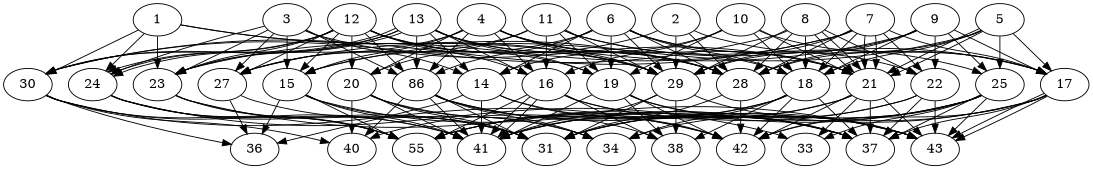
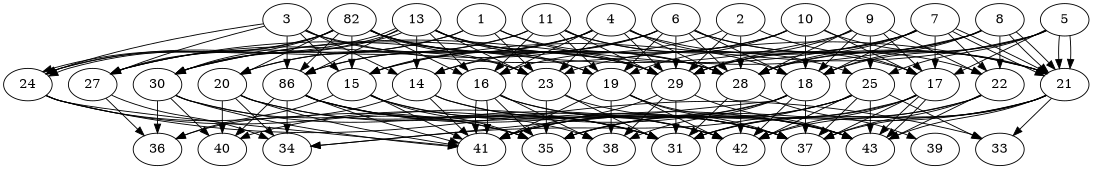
node "12": label "12" -> "82"
node "55": label "55" -> "35"
node "39": added
